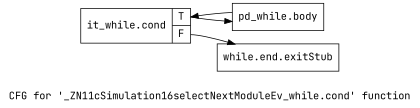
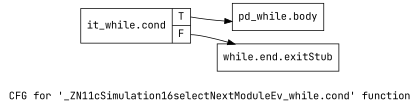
edge "pd_while.body" -> "it_while.cond": removed
